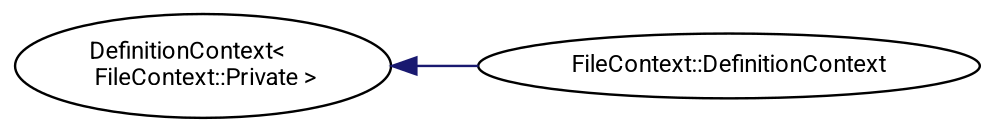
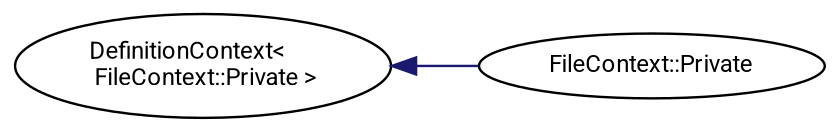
node "FileContext::DefinitionContext": label "FileContext::DefinitionContext" -> "FileContext::Private"
